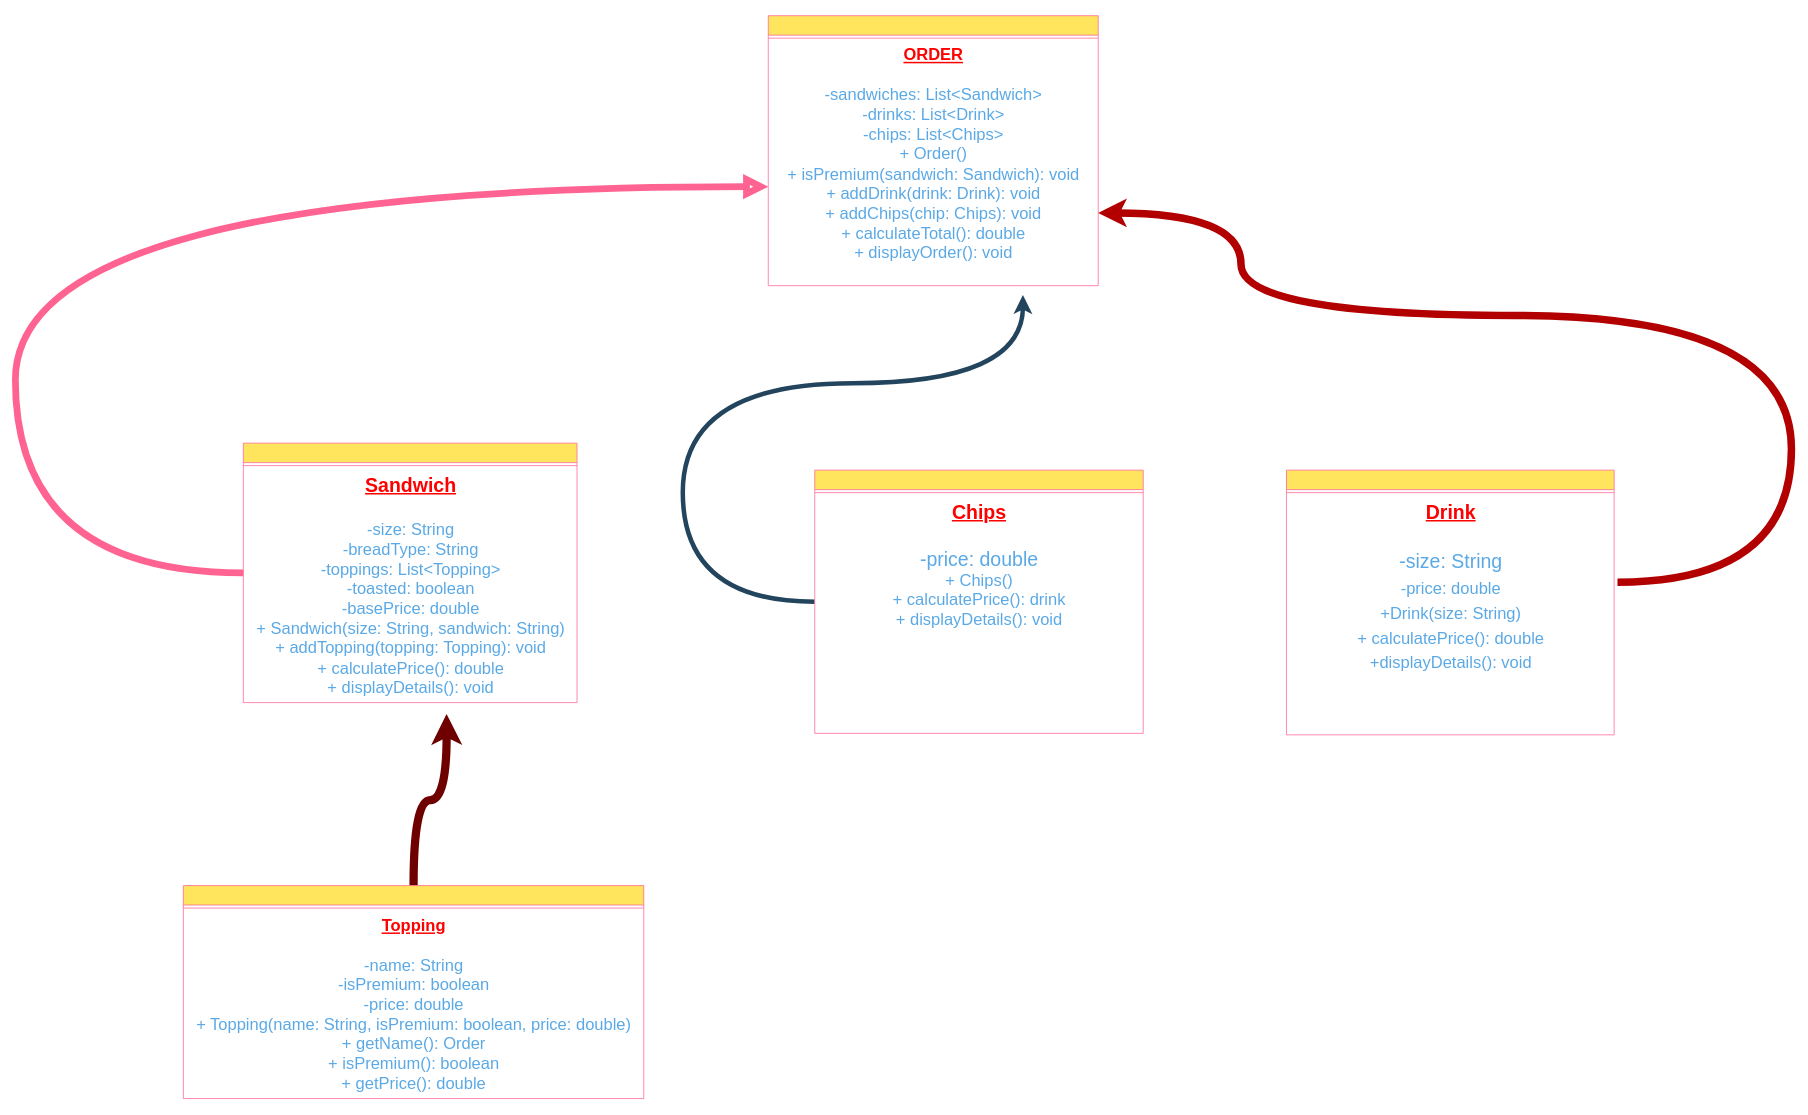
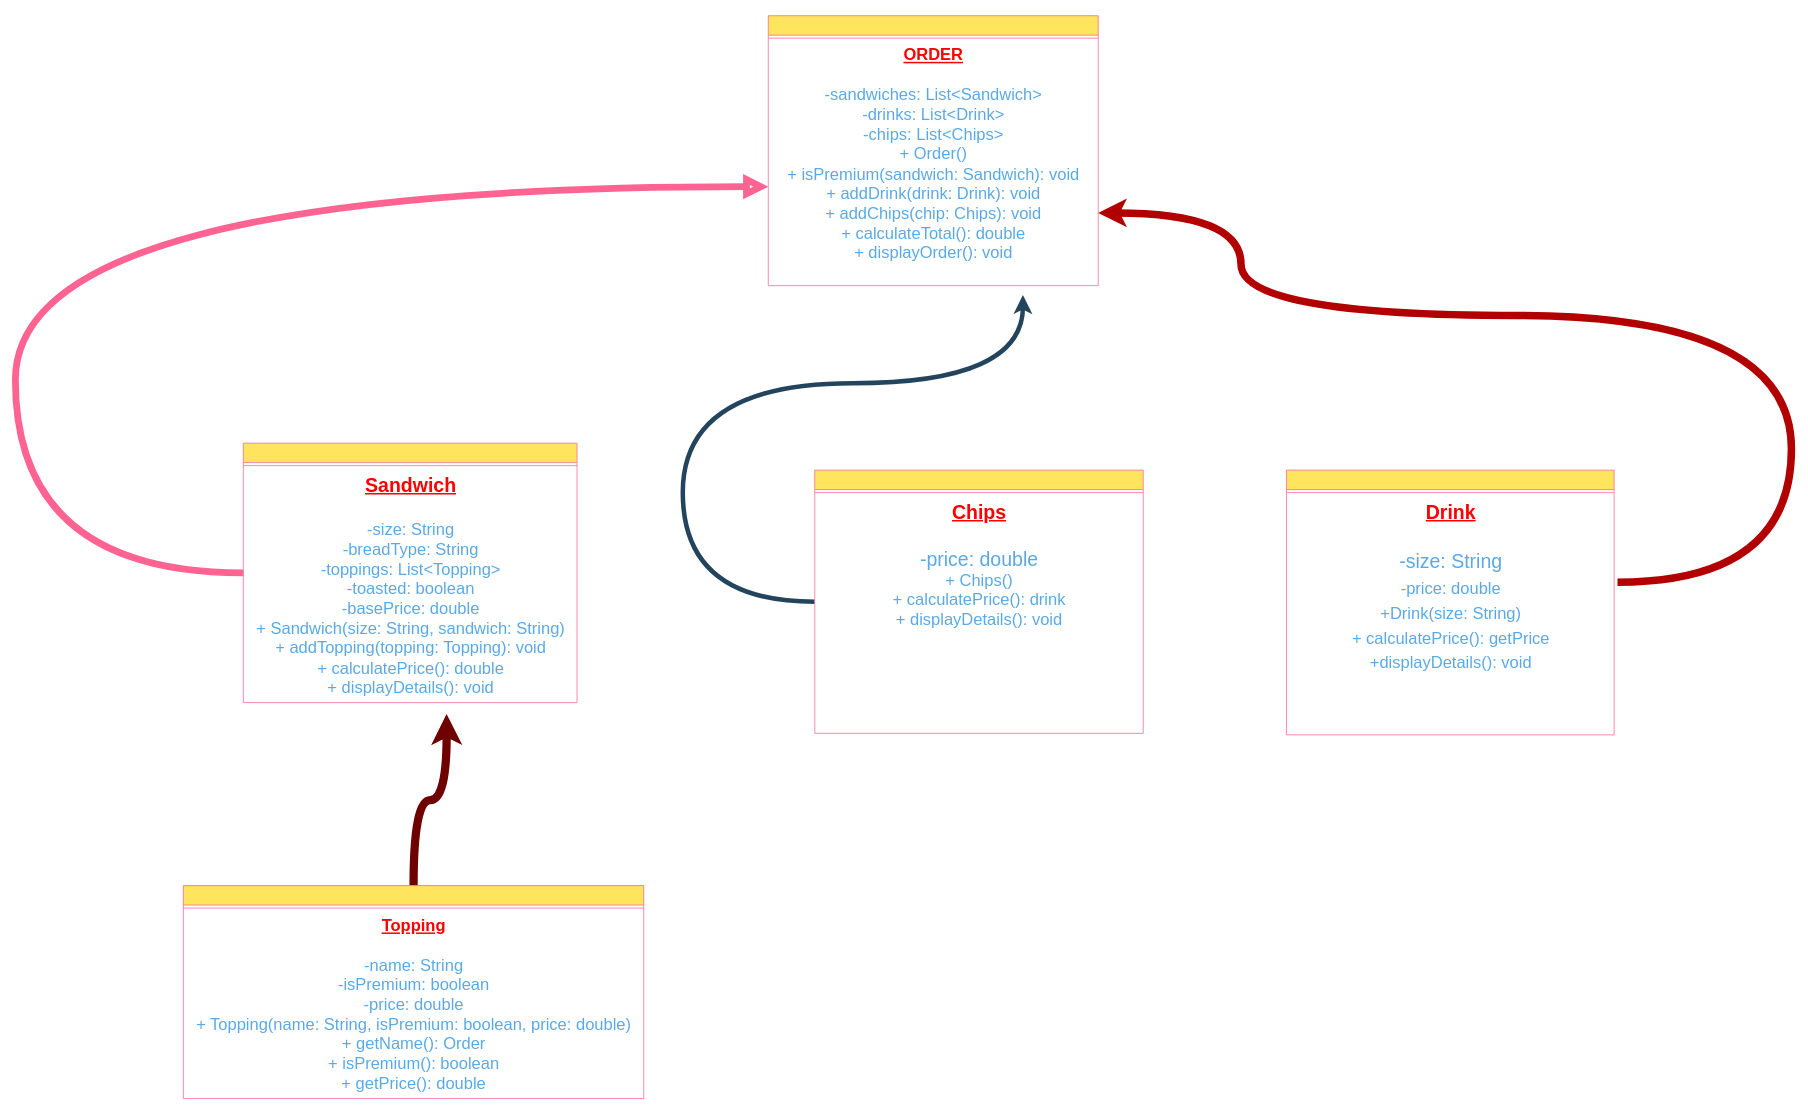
node "Drink -size: String -price: double +Drink(size: String) + calculatePrice(): double +displayDetails(): void": label "Drink -size: String -price: double +Drink(size: String) + calculatePrice(): double +displayDetails(): void" -> "Drink -size: String -price: double +Drink(size: String) + calculatePrice(): getPrice +displayDetails(): void"
